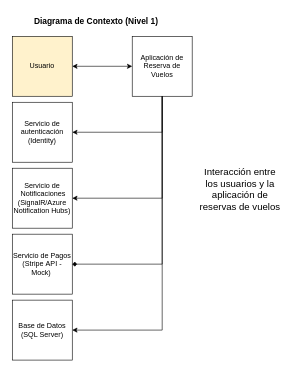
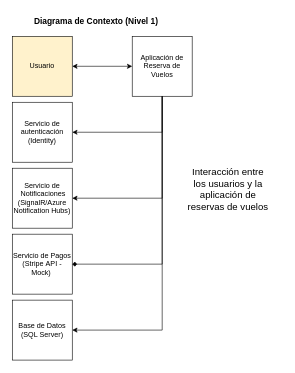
node "Interacción entre los usuarios y la aplicación de reservas de vuelos": moved (240, 189) -> (228, 189)
